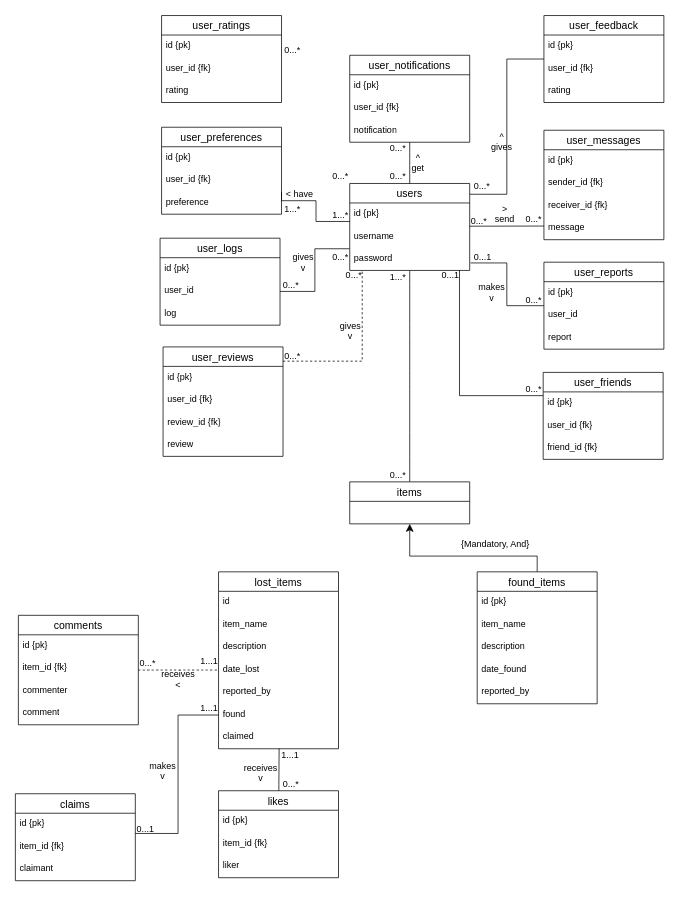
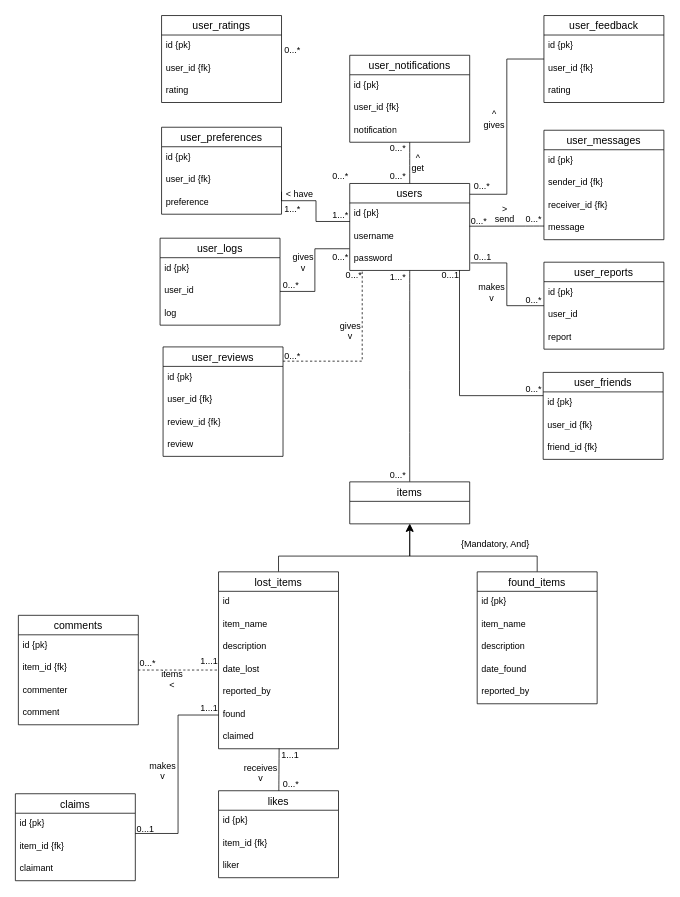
node "^ gives": moved (511, 146) -> (504, 123)
edge "lost_items" -> "items": added
node "receives <": label "receives <" -> "items <"
